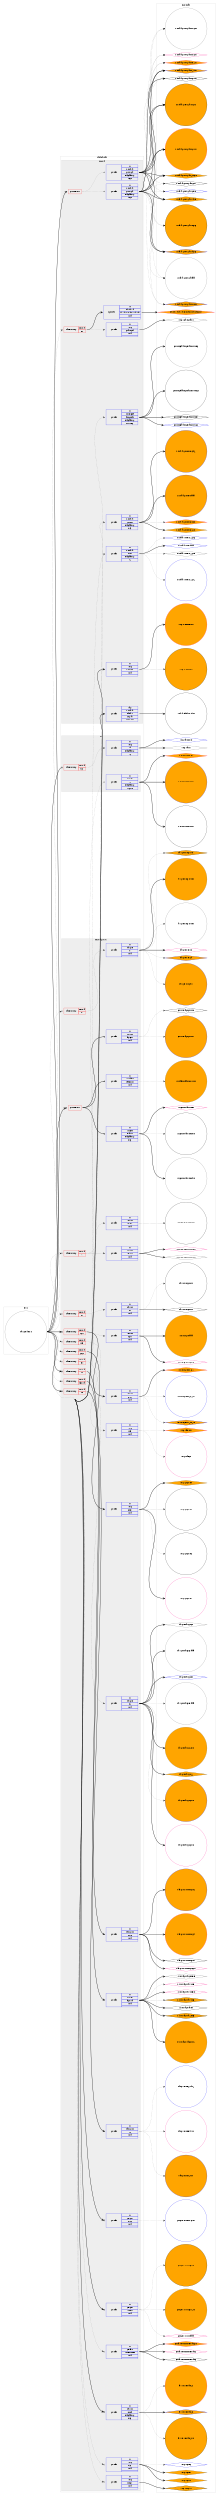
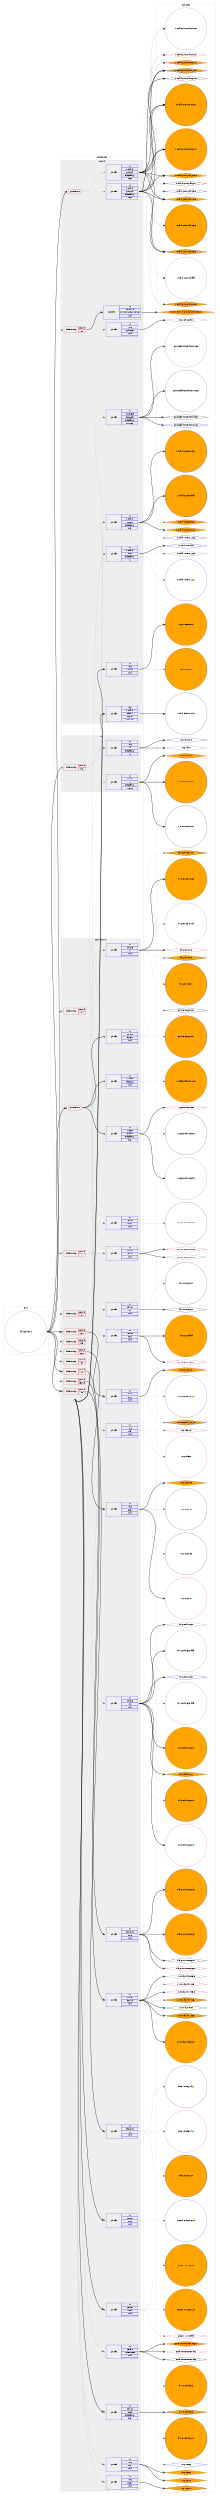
node "sys-devel/autoconf-2.13-r1": label "sys-devel/autoconf-2.13-r1" -> "sys-devel/portage-2.13-r1"
node "virtual/jpeg-0-r2": fillcolor orange -> white
